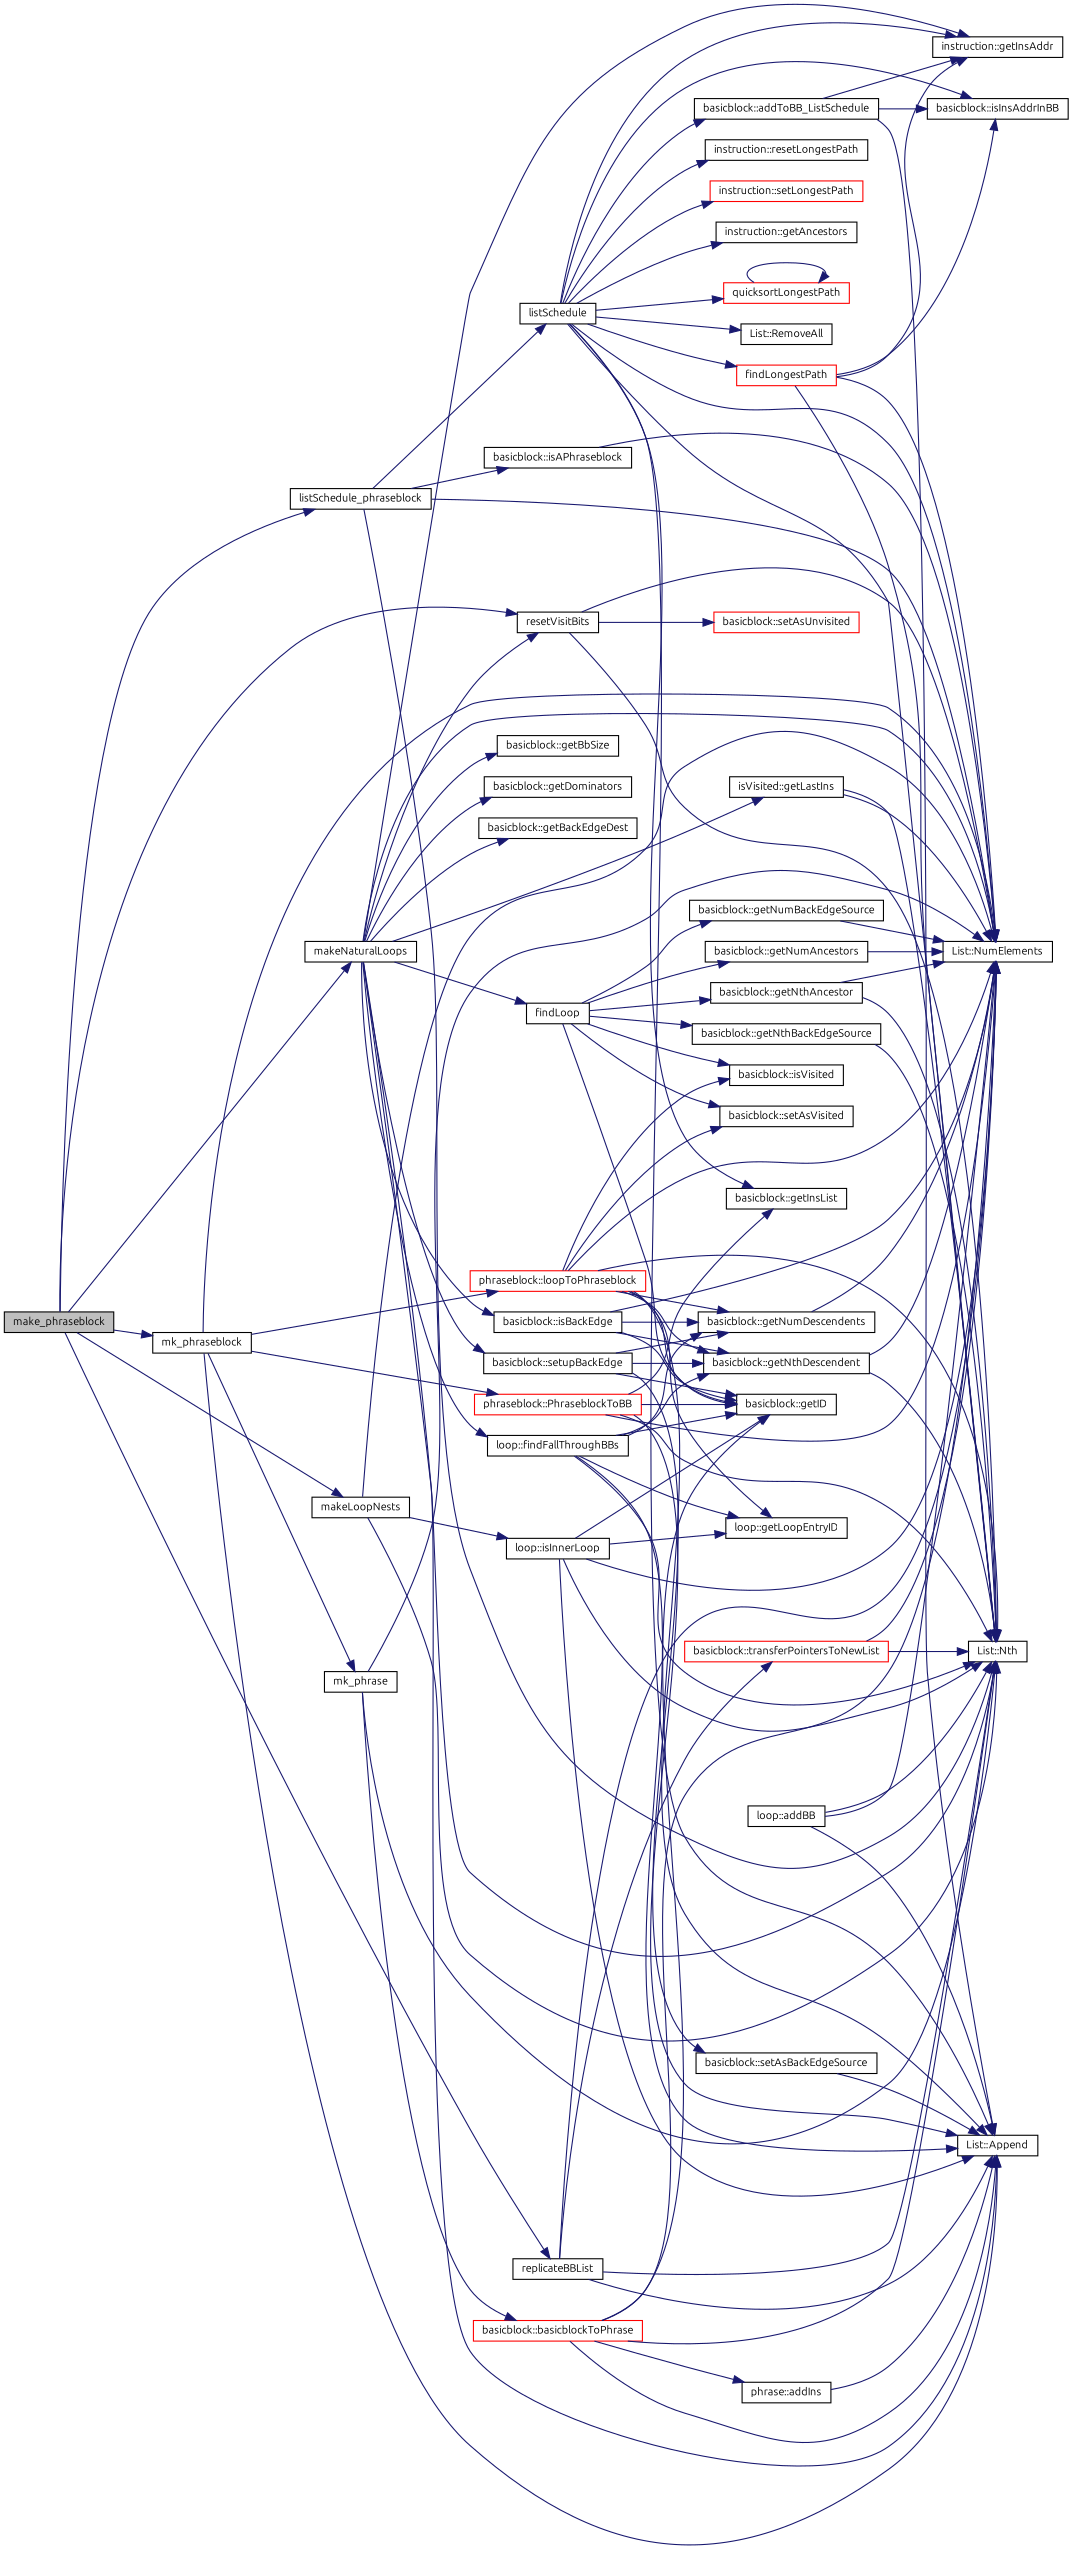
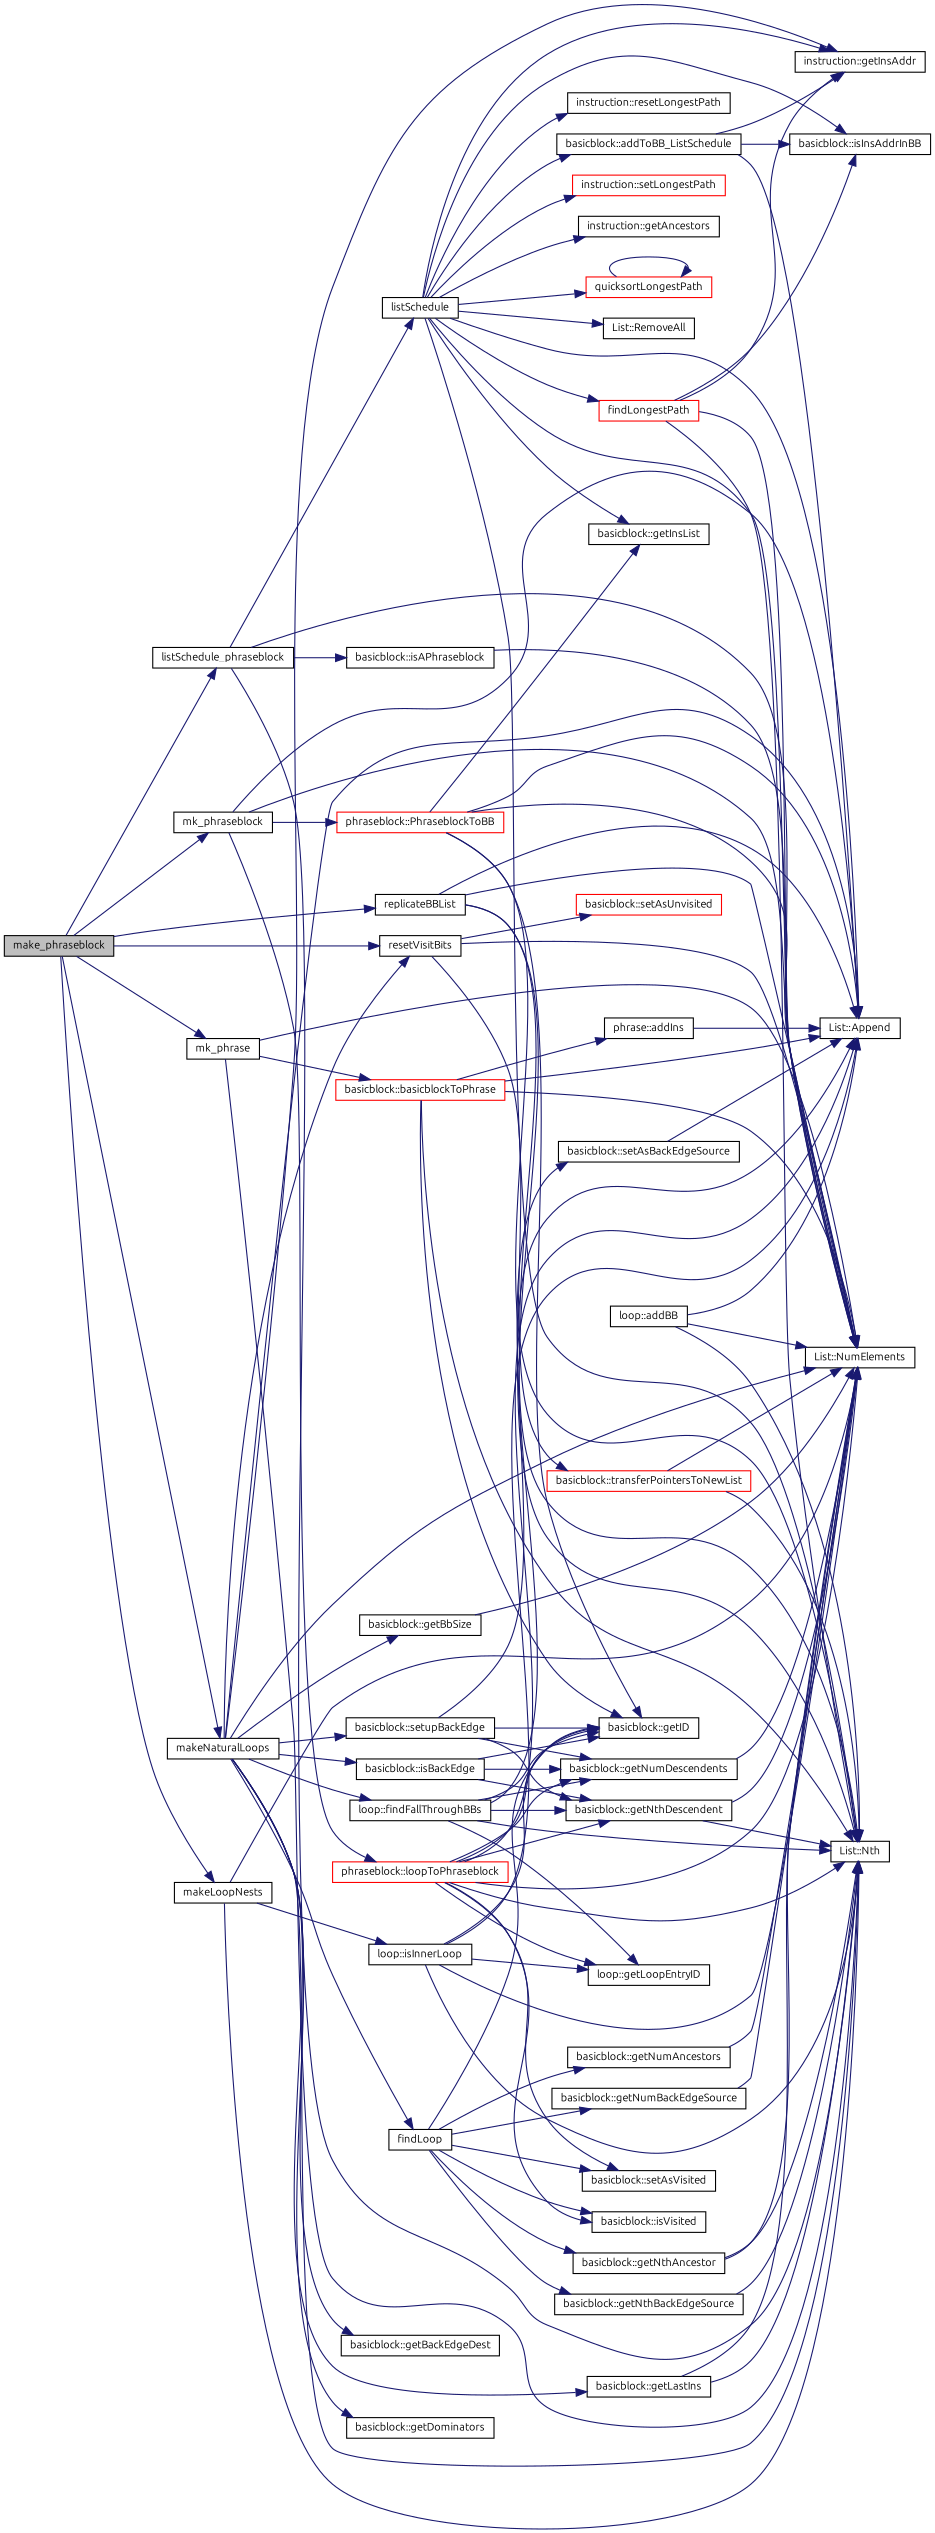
node "isVisited::getLastIns": label "isVisited::getLastIns" -> "basicblock::getLastIns"
edge "basicblock::isBackEdge" -> "List::NumElements": now "basicblock::getBbSize" -> "List::NumElements"
edge "mk_phraseblock" -> "mk_phrase": now "make_phraseblock" -> "mk_phrase"
